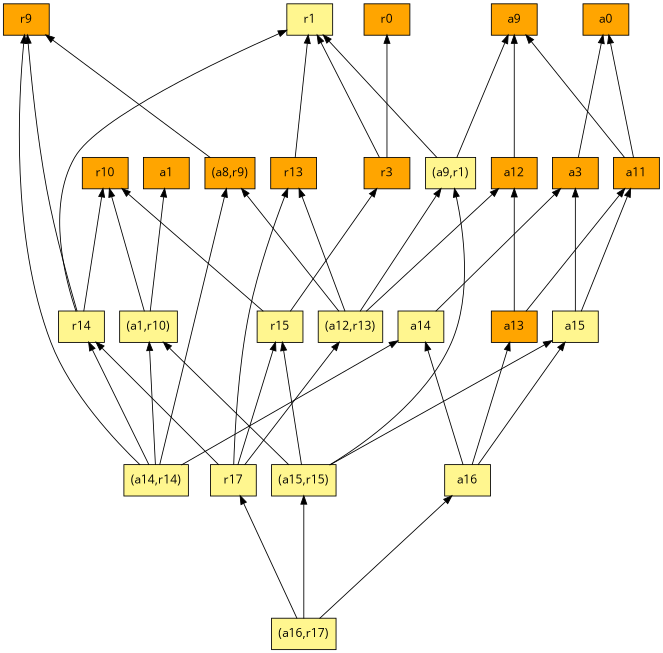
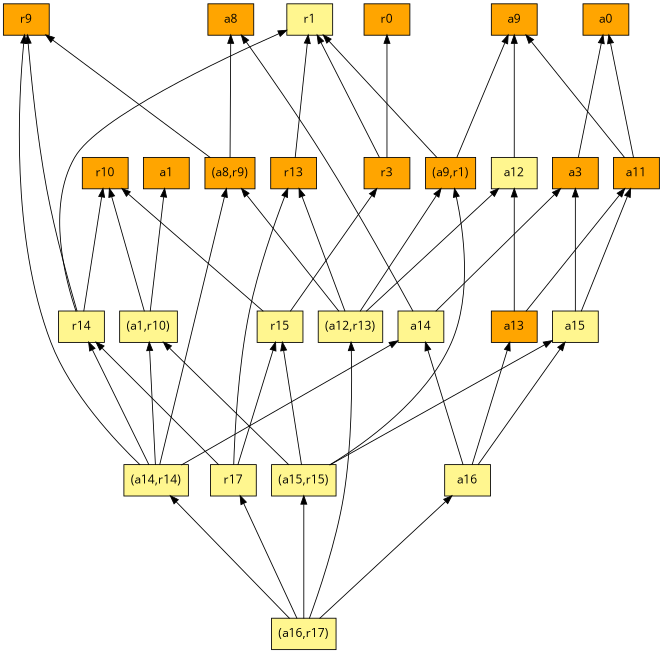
node "a8": added
node "(a9,r1)": fillcolor khaki1 -> orange
node "a12": fillcolor orange -> khaki1
edge "r17" -> "(a12,r13)": now "(a16,r17)" -> "(a12,r13)"
edge "(a16,r17)" -> "(a14,r14)": added
